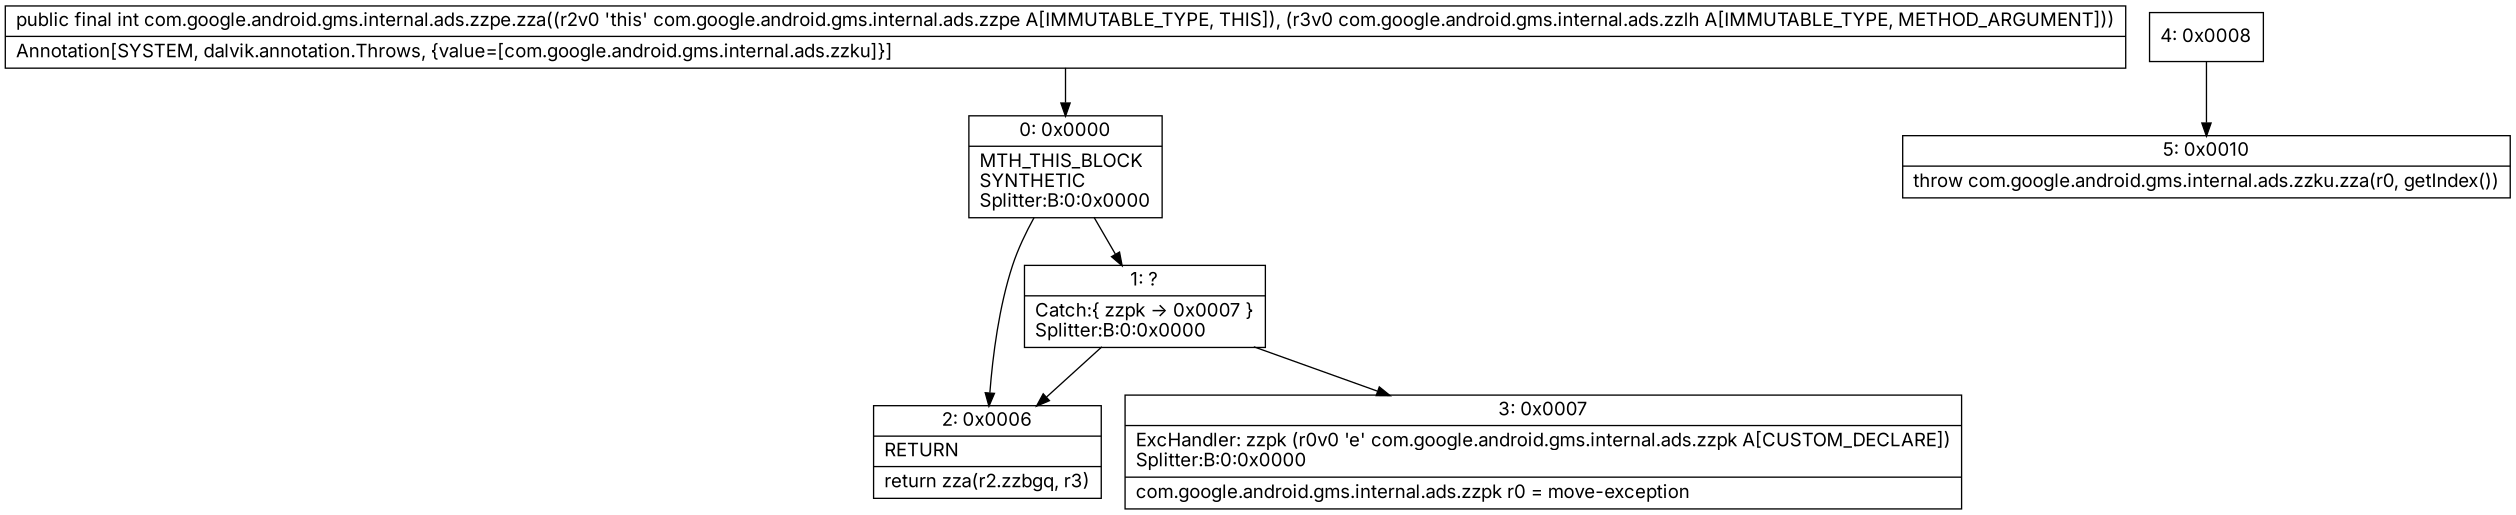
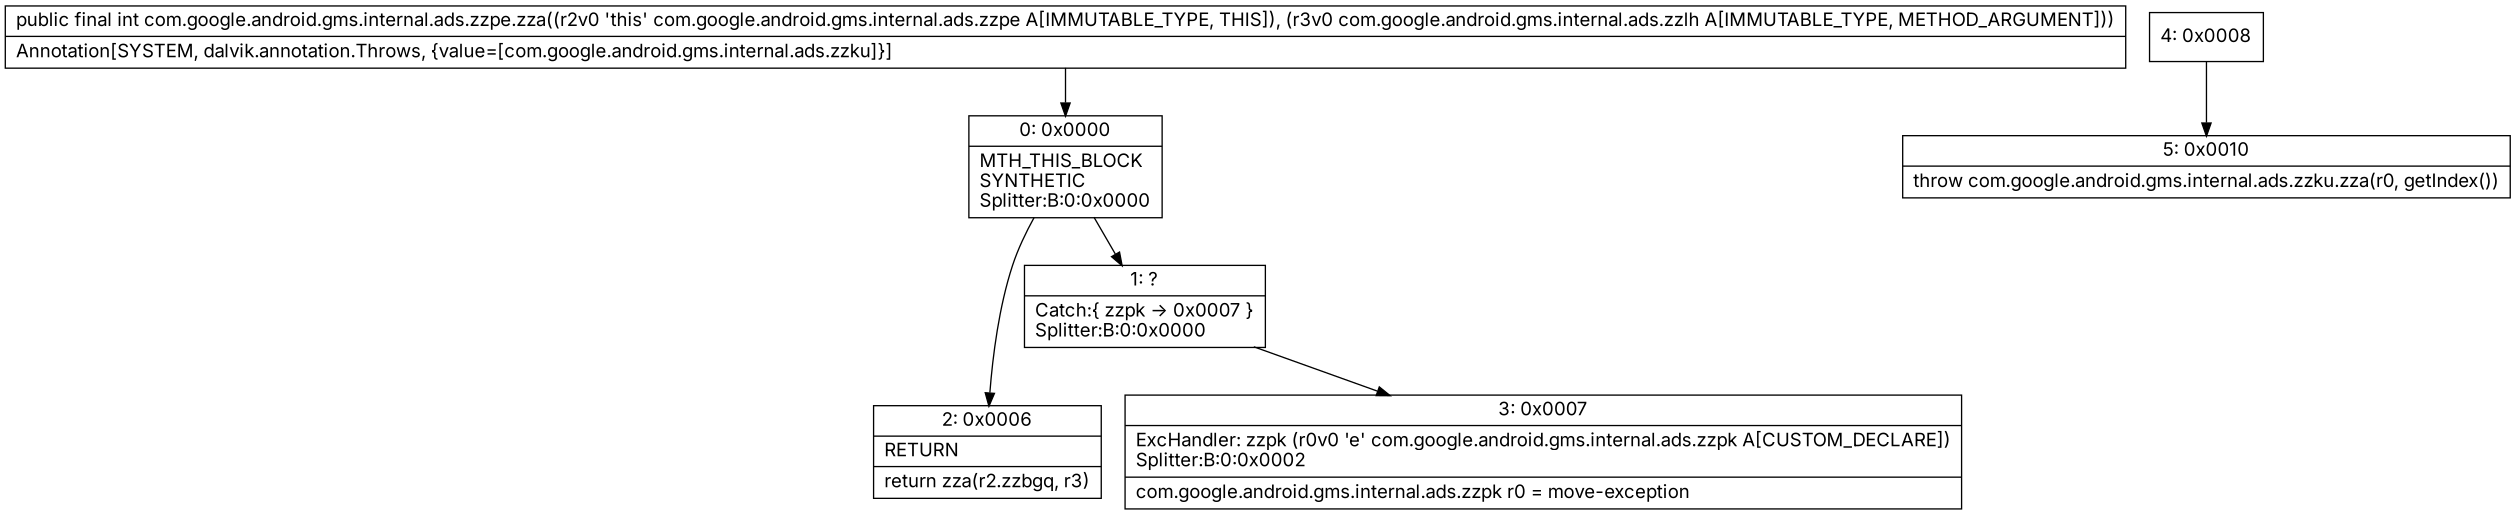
edge "1: ?" -> "2: 0x0006": removed
node "3: 0x0007": text "Splitter:B:0:0x0000" -> "Splitter:B:0:0x0002"
